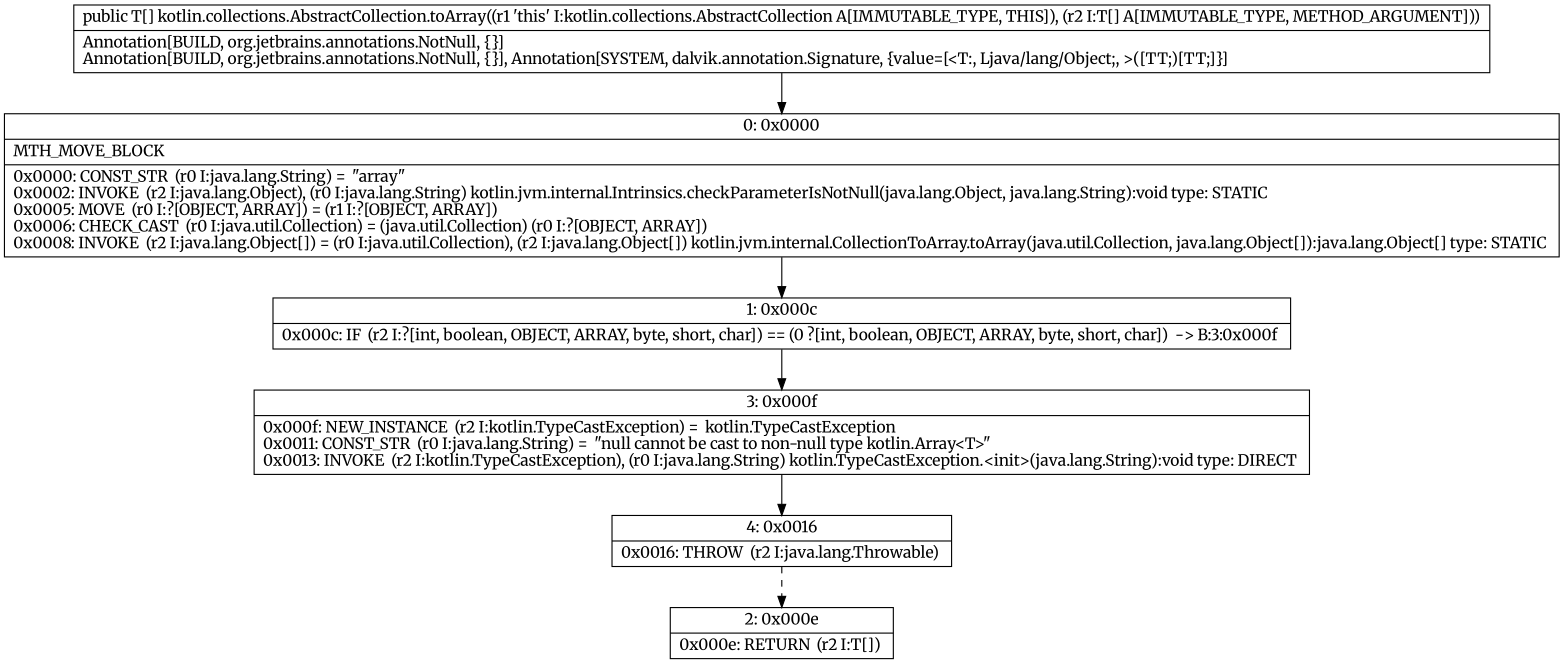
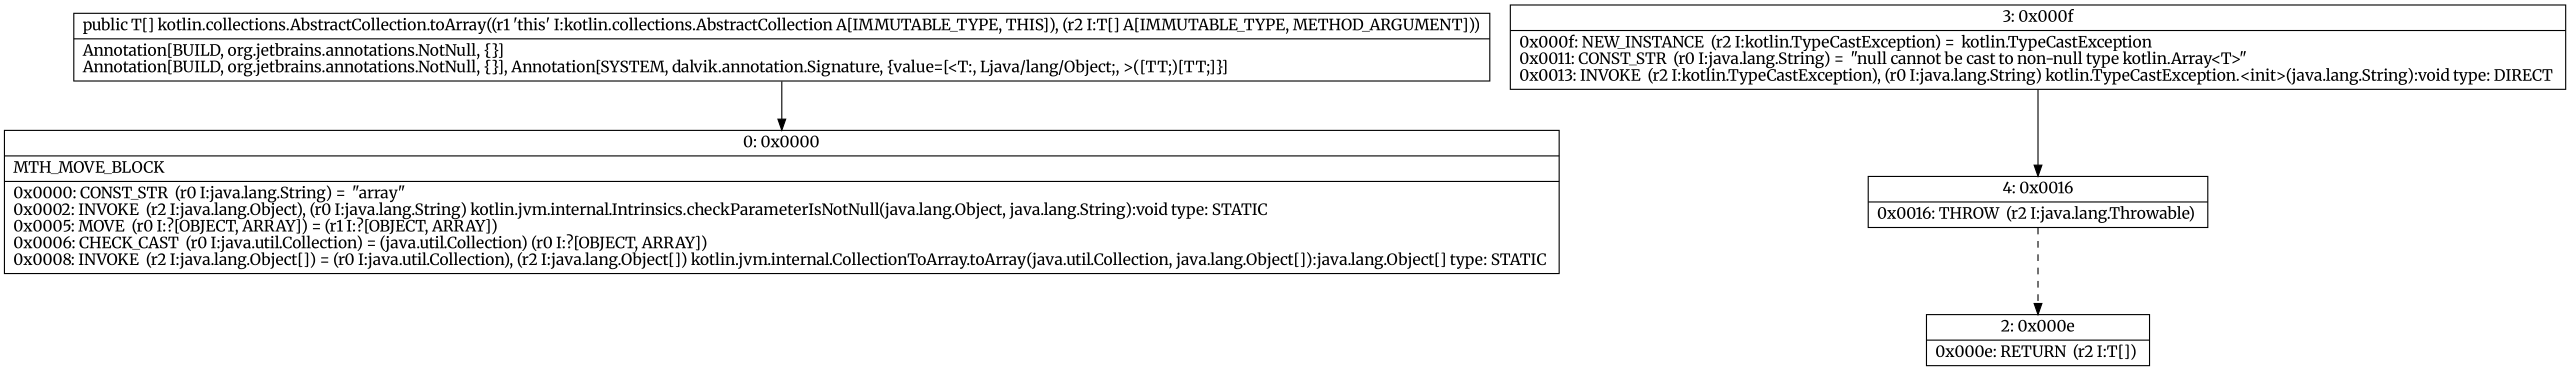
node "1: 0x000c": removed
